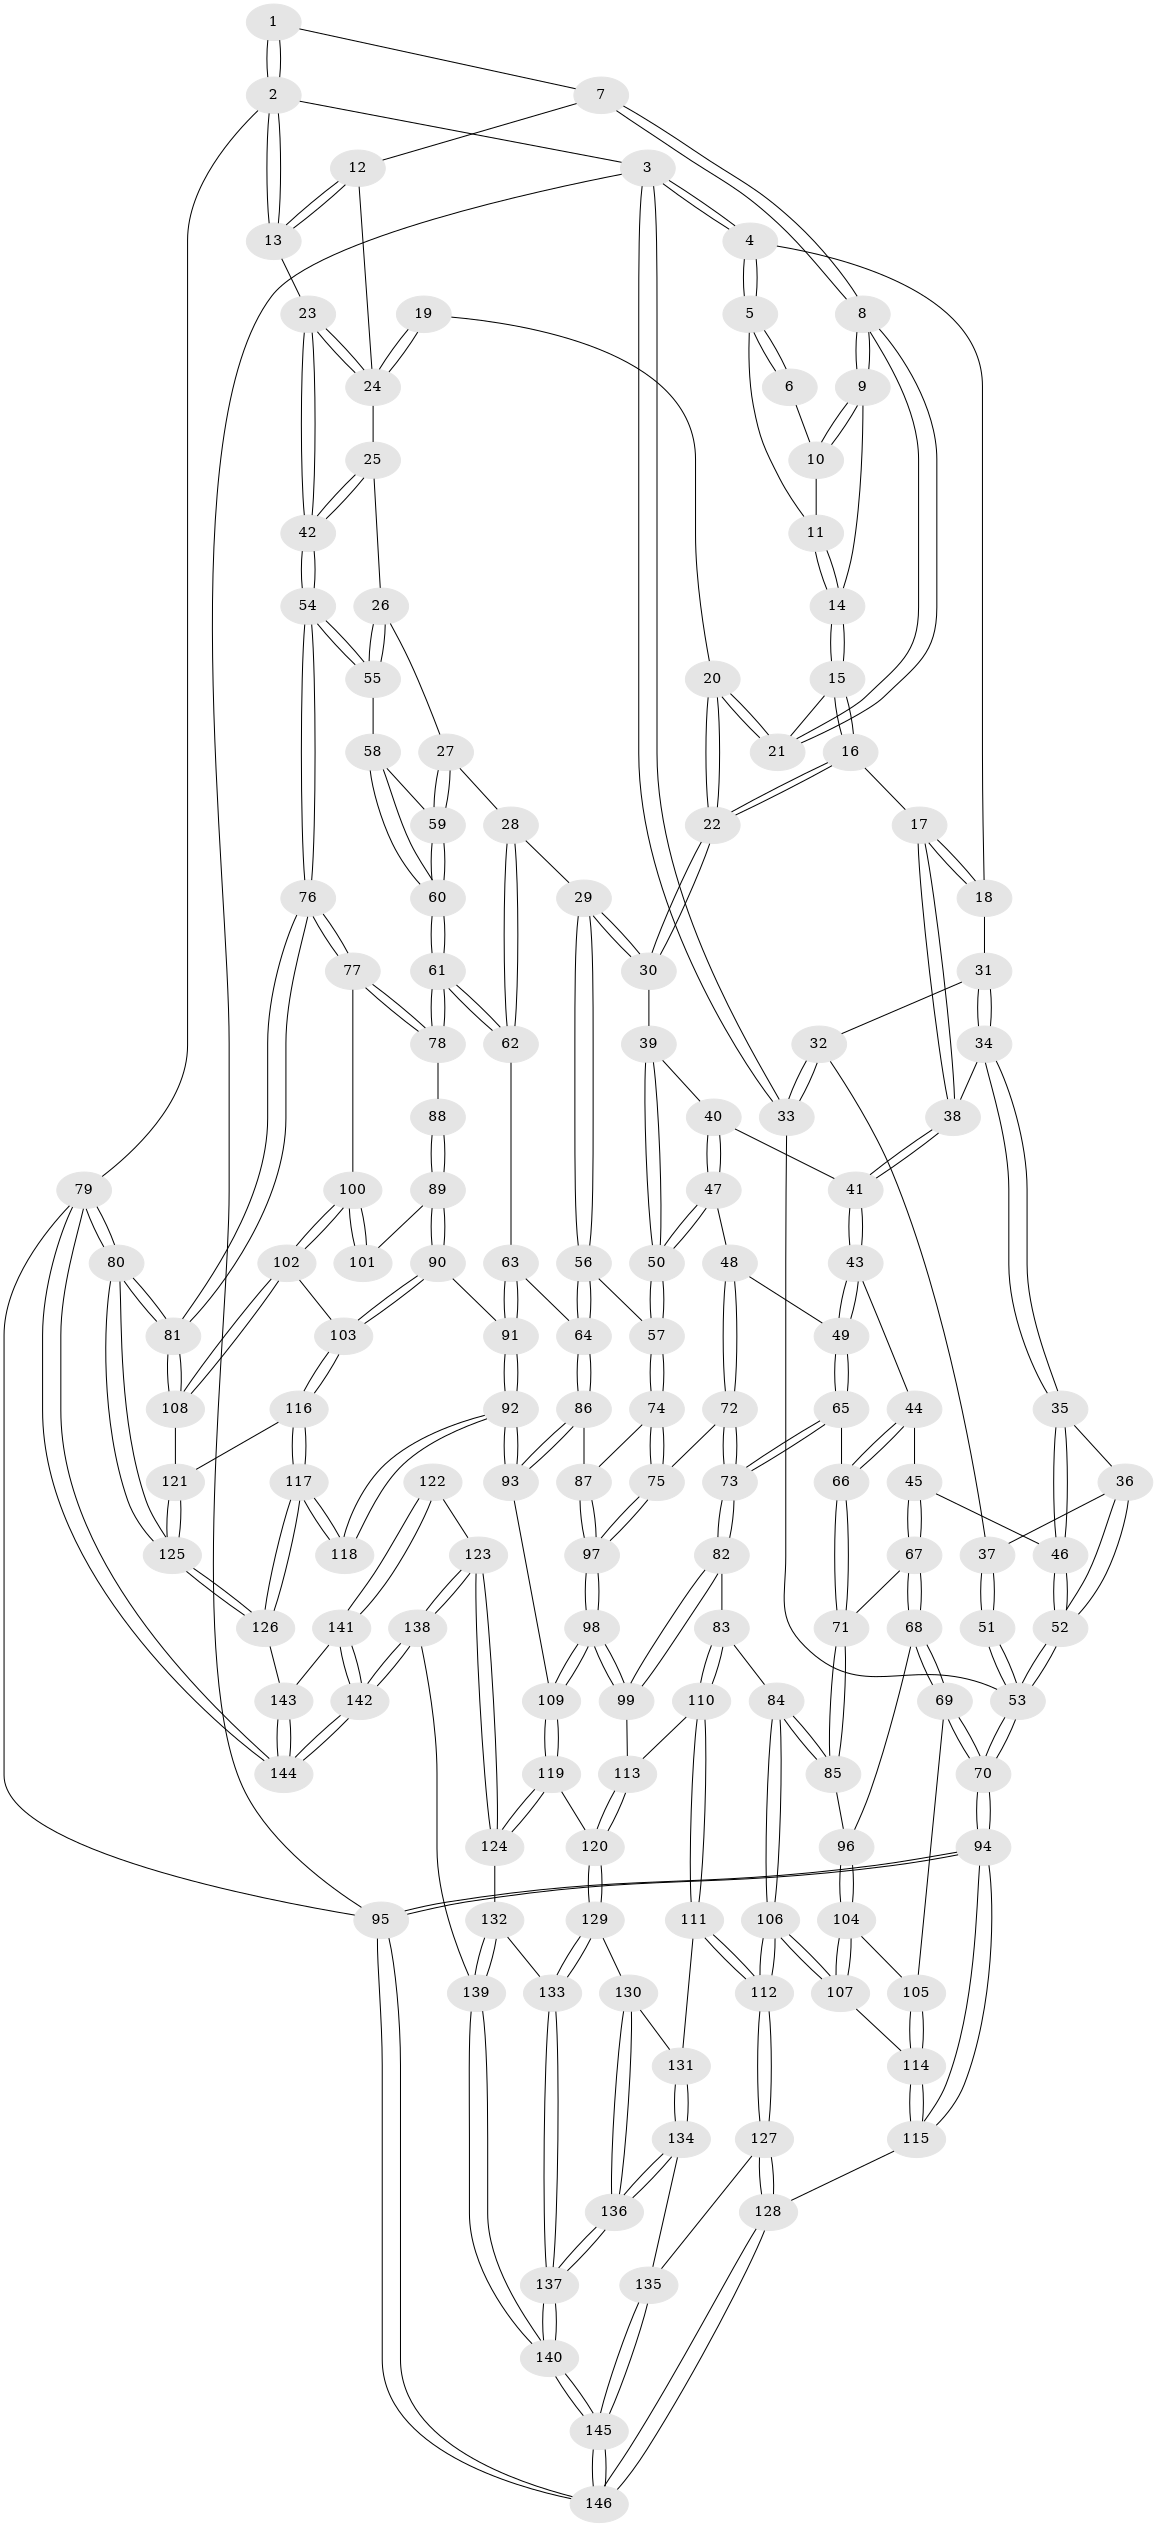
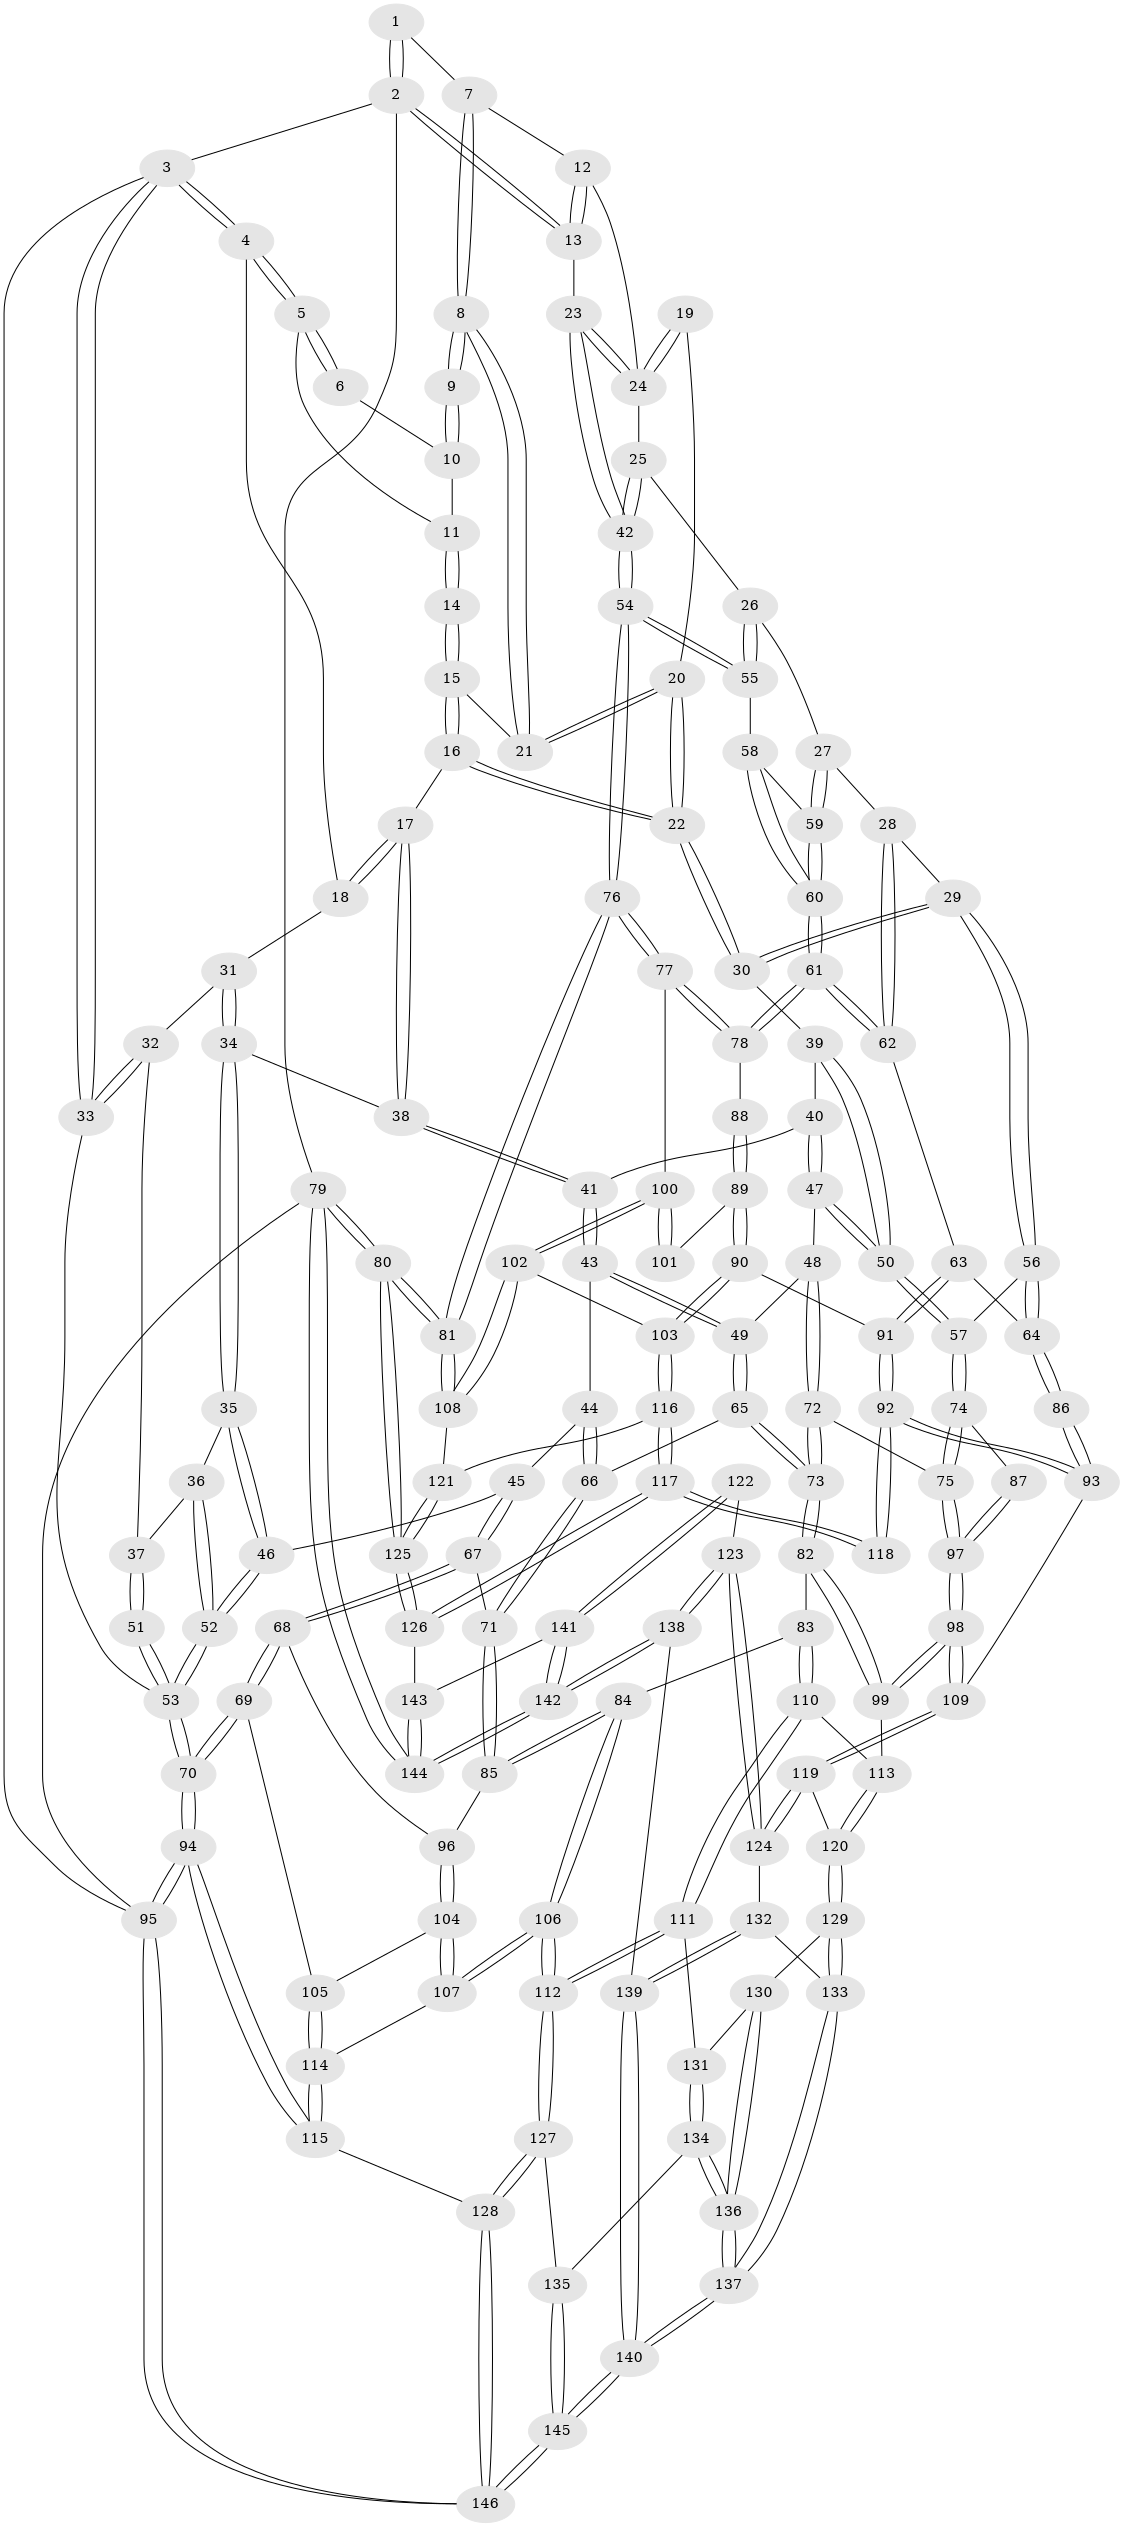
edge "9" -- "14": removed
edge "86" -- "87": removed
